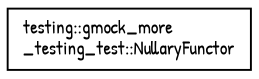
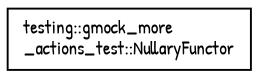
node "testing::gmock_more _testing_test::NullaryFunctor": label "testing::gmock_more _testing_test::NullaryFunctor" -> "testing::gmock_more _actions_test::NullaryFunctor"
